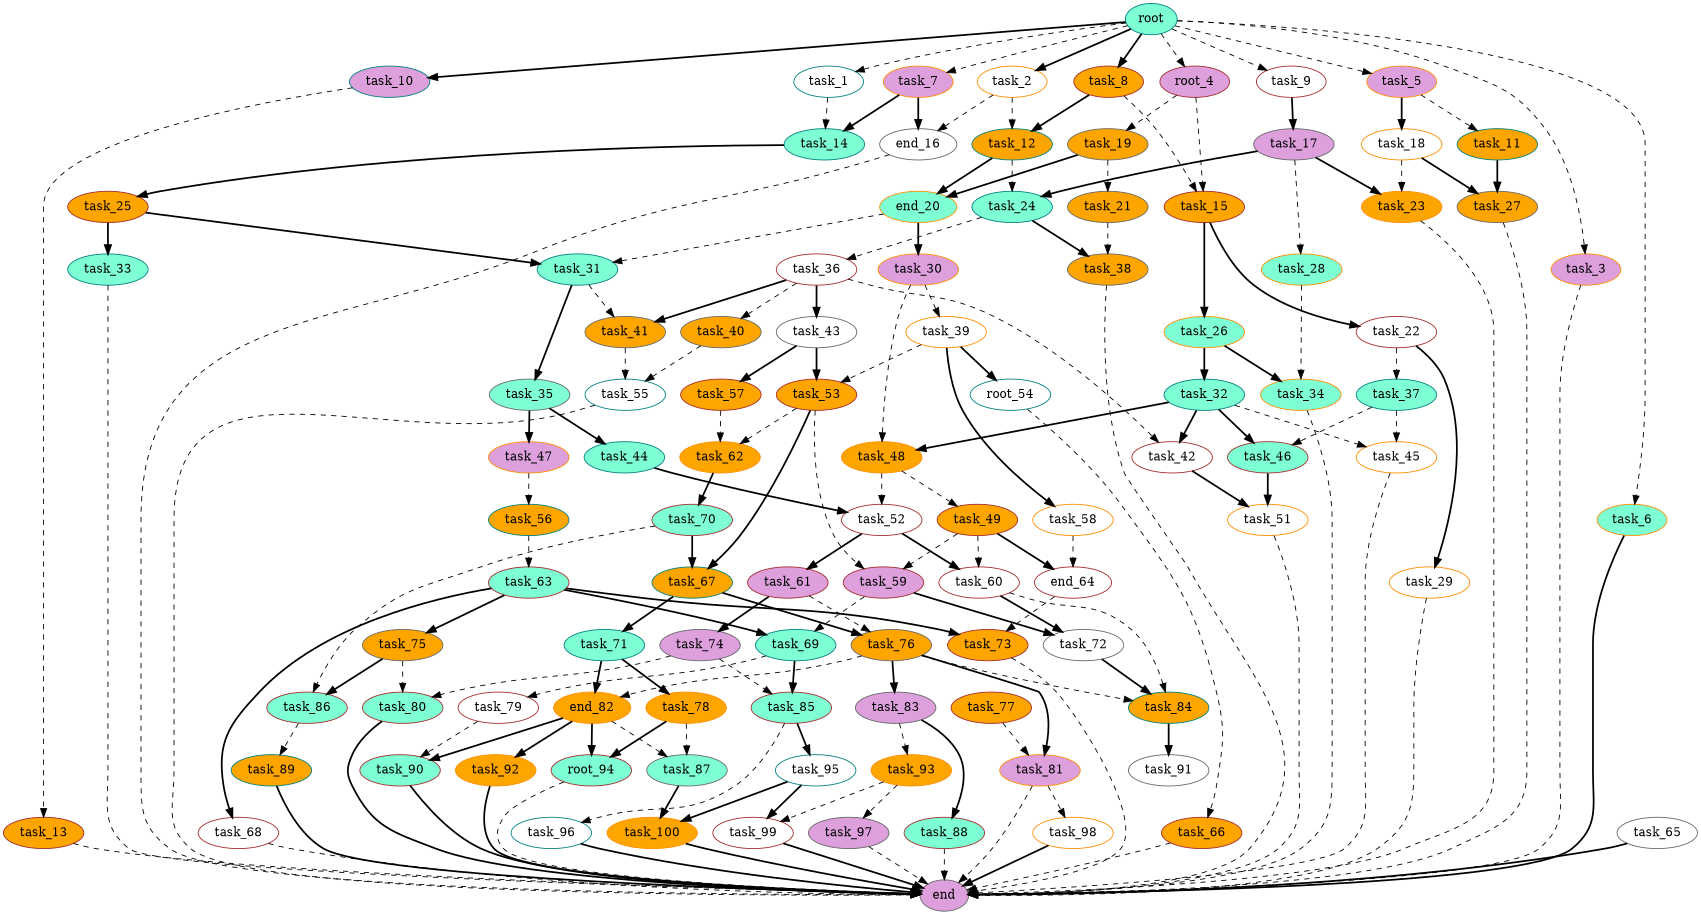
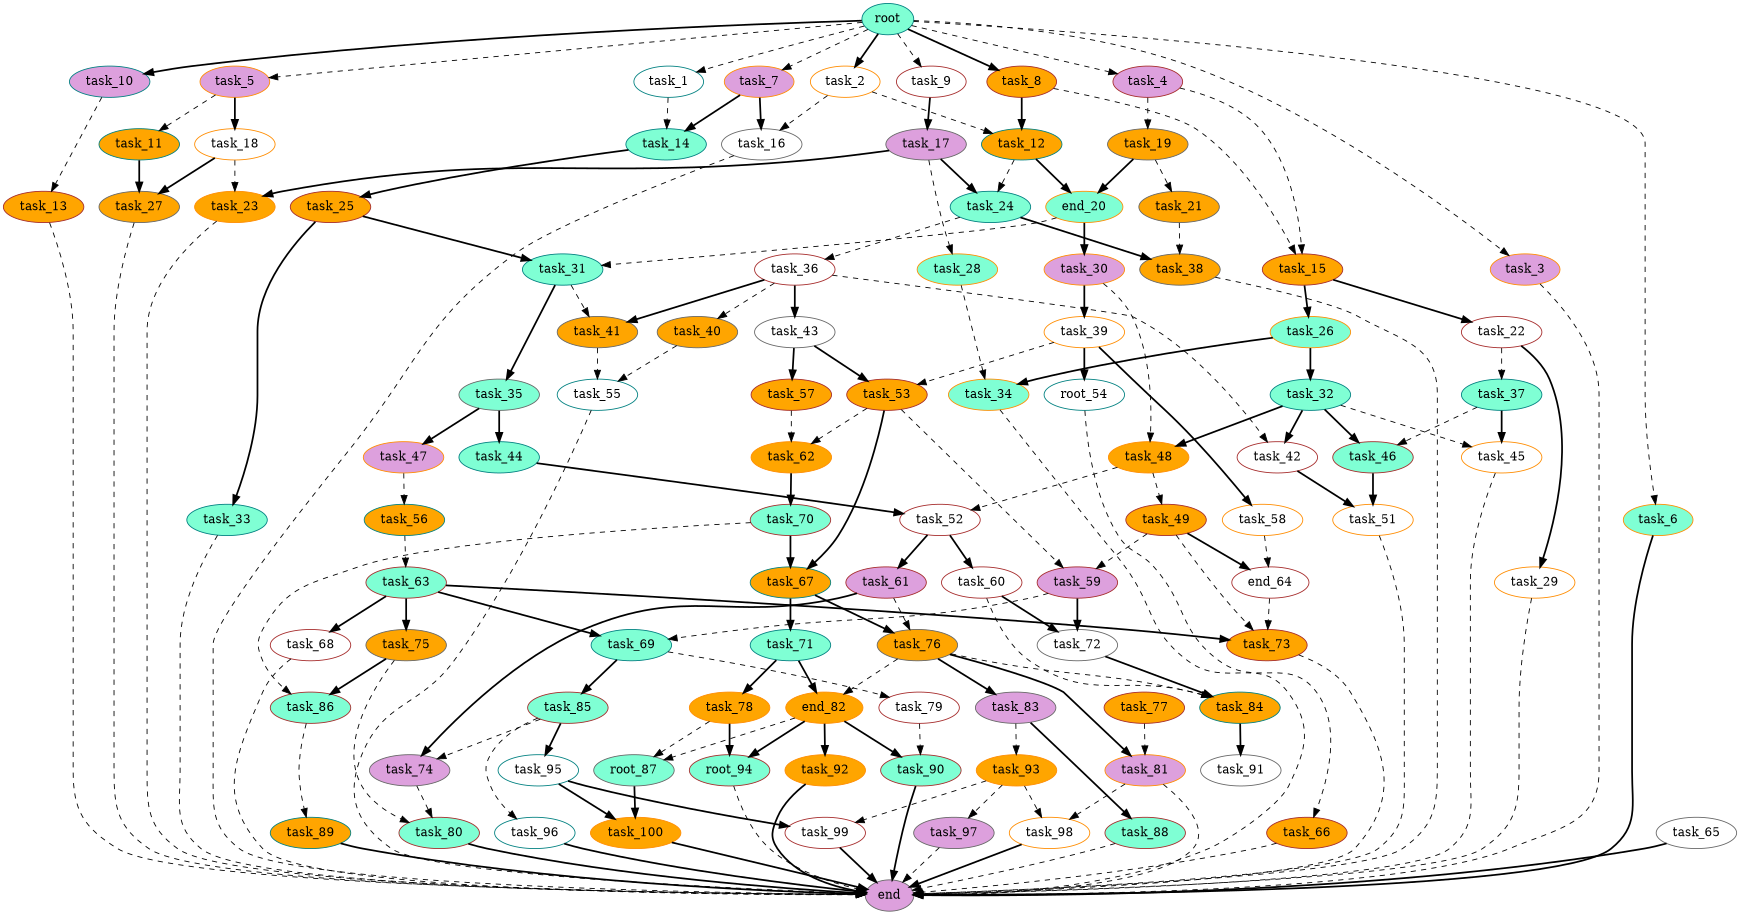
node "root_4": label "root_4" -> "task_4"
node "end_16": label "end_16" -> "task_16"
edge "task_30" -> "task_39": style dashed -> bold
edge "task_37" -> "task_45": style dashed -> bold
edge "task_49" -> "task_60": now "task_49" -> "task_73"
edge "task_74" -> "task_85": reversed
node "task_87": label "task_87" -> "root_87"
edge "task_93" -> "task_98": added
